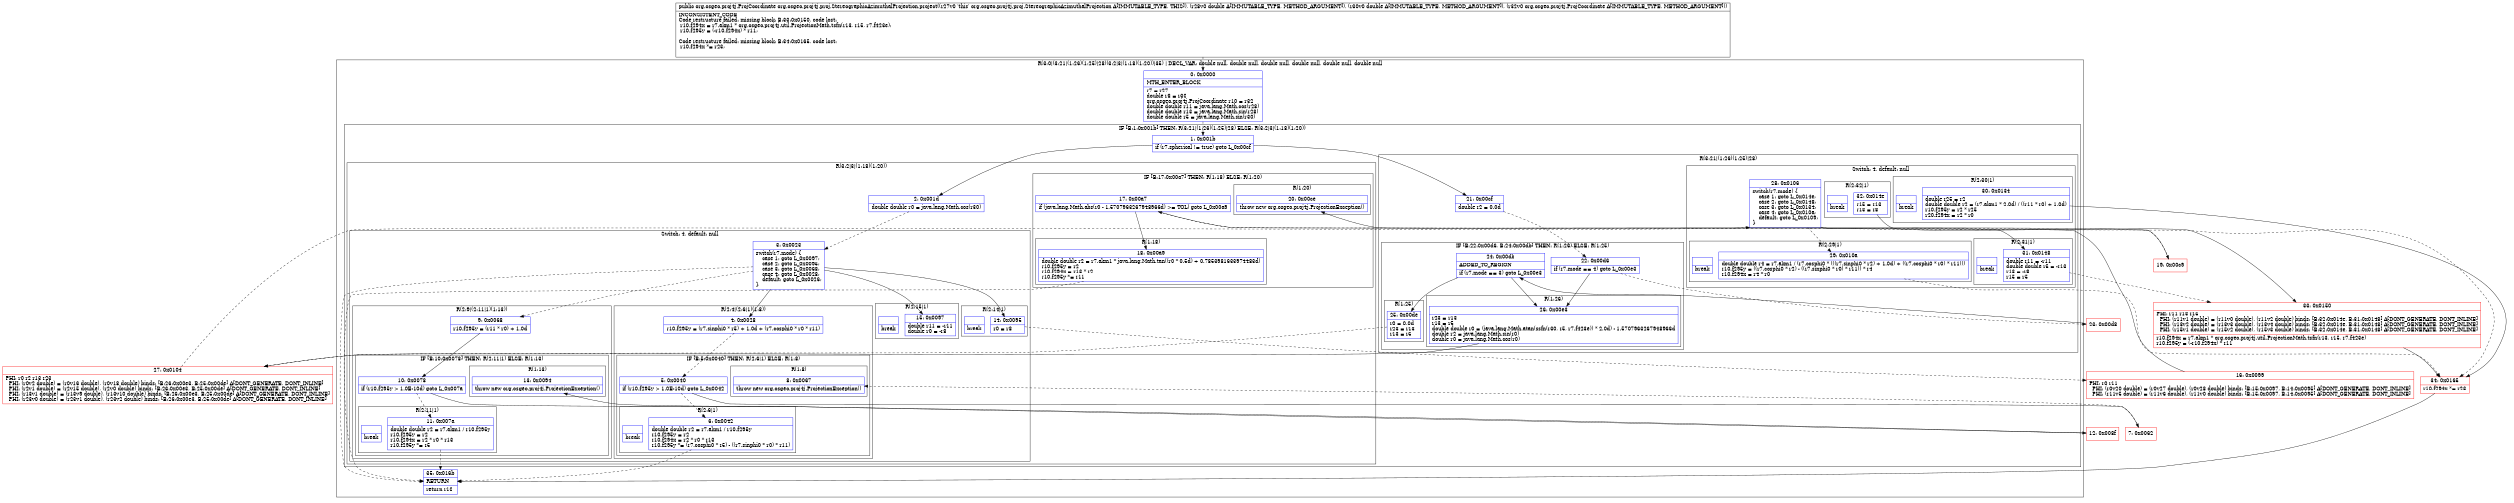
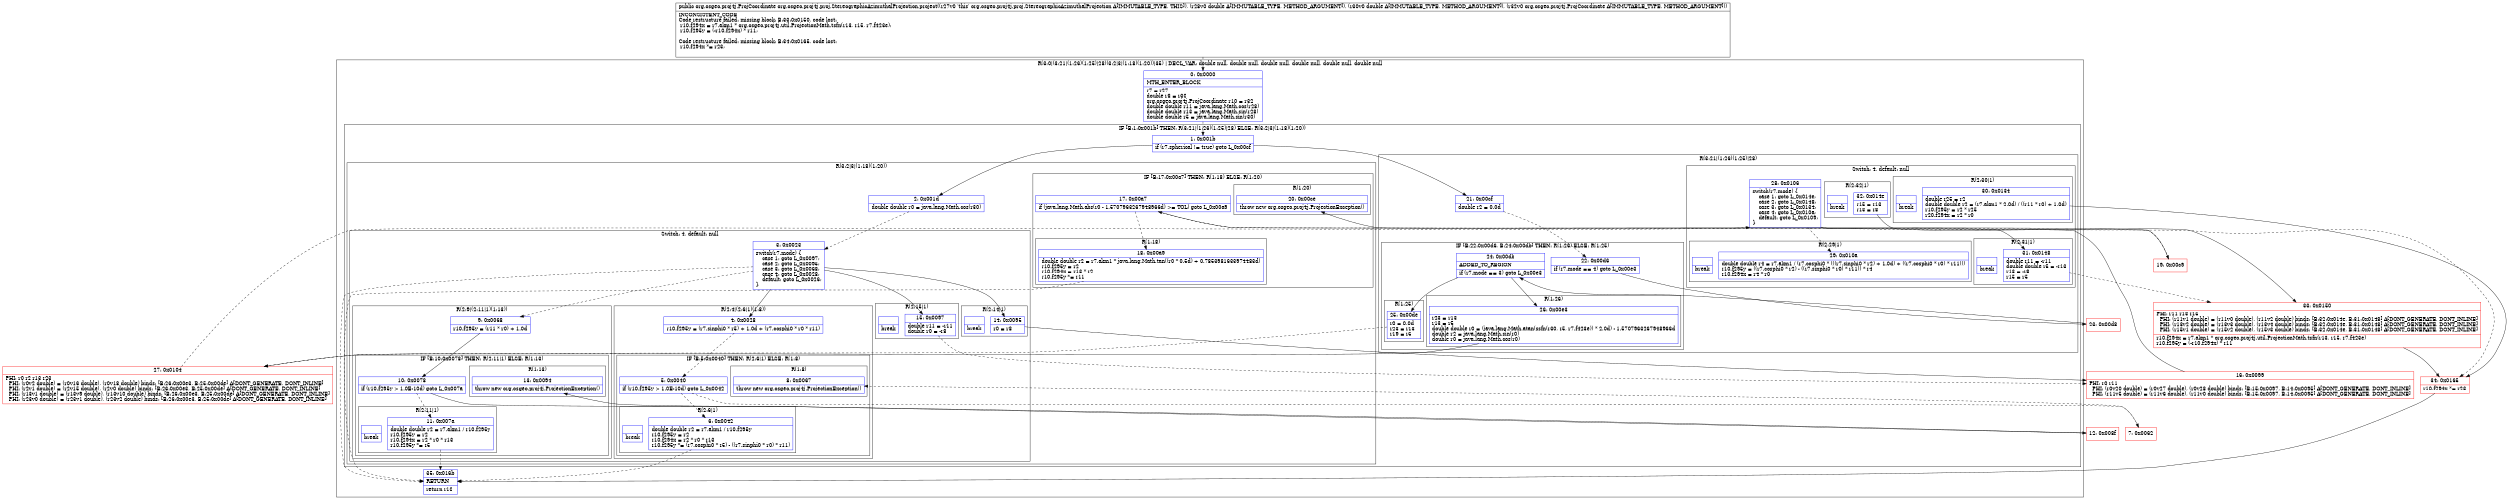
edge "17: 0x00a7" -> "18: 0x00a9": style solid -> dashed
edge "22: 0x00d6" -> "26: 0x00e3": removed
edge "22: 0x00d6" -> "23: 0x00d8": style dashed -> solid
node "25: 0x00de": text "r13 = r5" -> "r19 = r5"
edge "29: 0x010a" -> "34: 0x0165": removed
edge "14: 0x0095" -> "16: 0x0099": style dashed -> solid
edge "15: 0x0097" -> "16: 0x0099": added
edge "5: 0x0040" -> "7: 0x0062": style solid -> dashed
